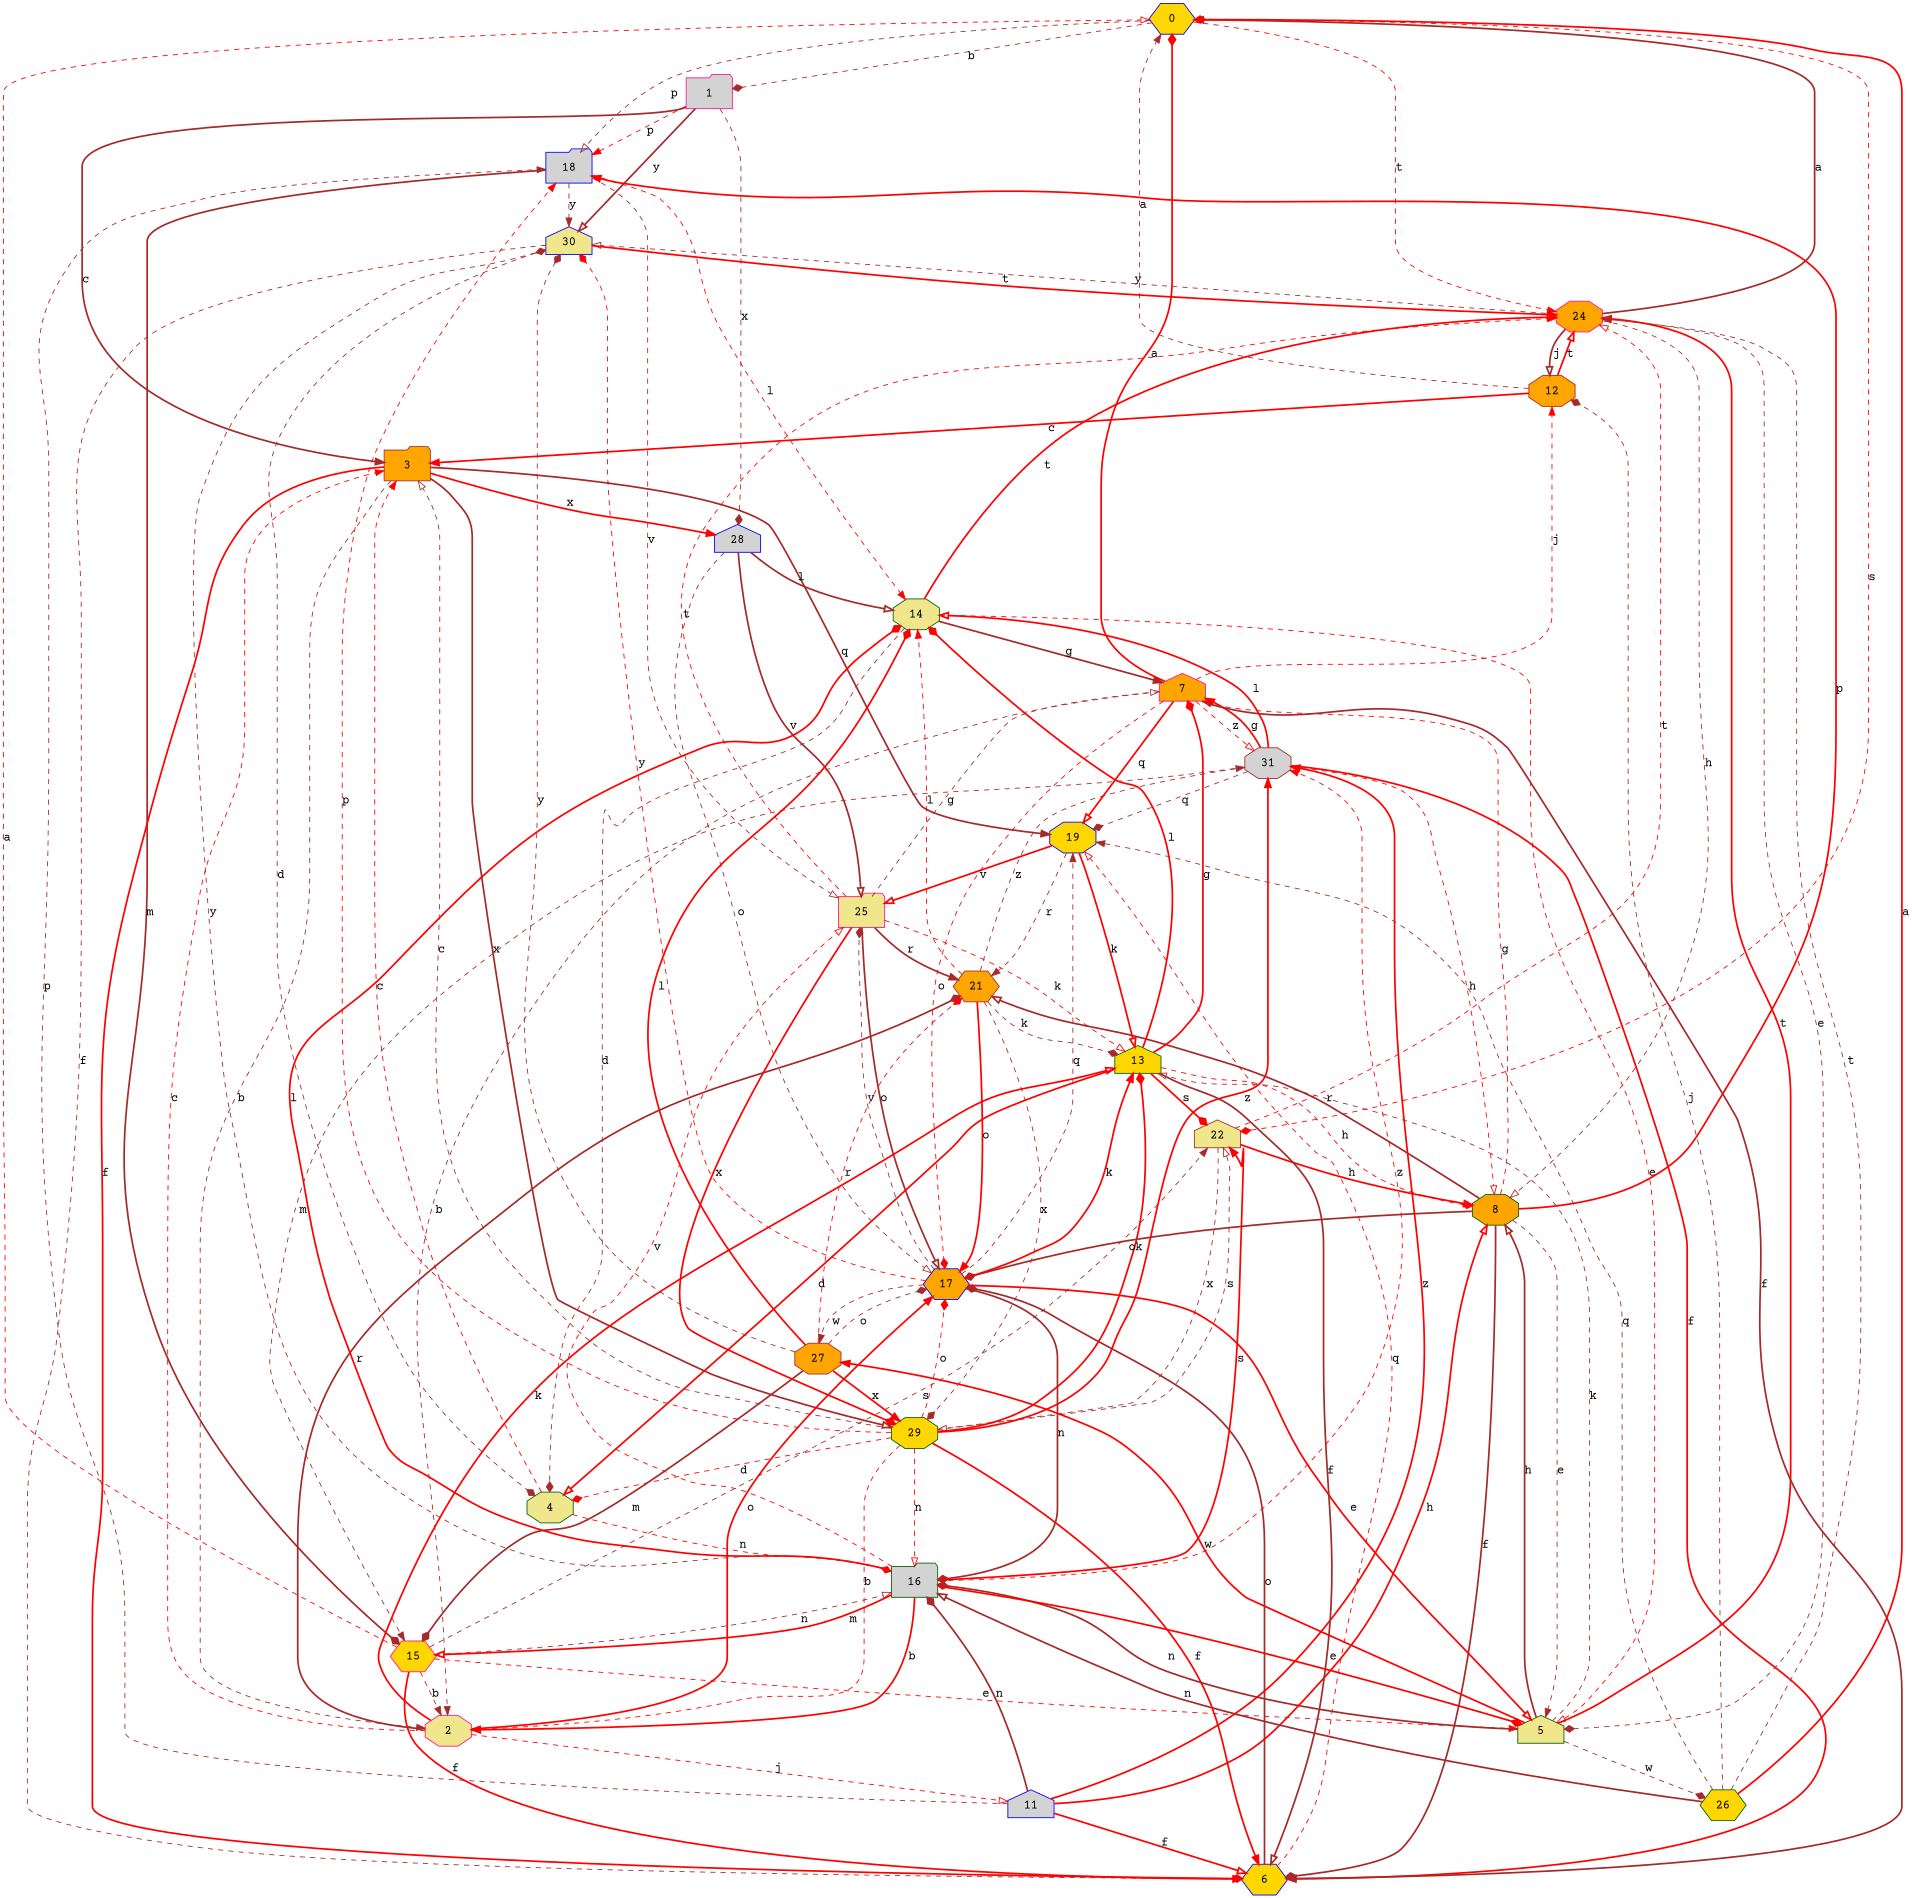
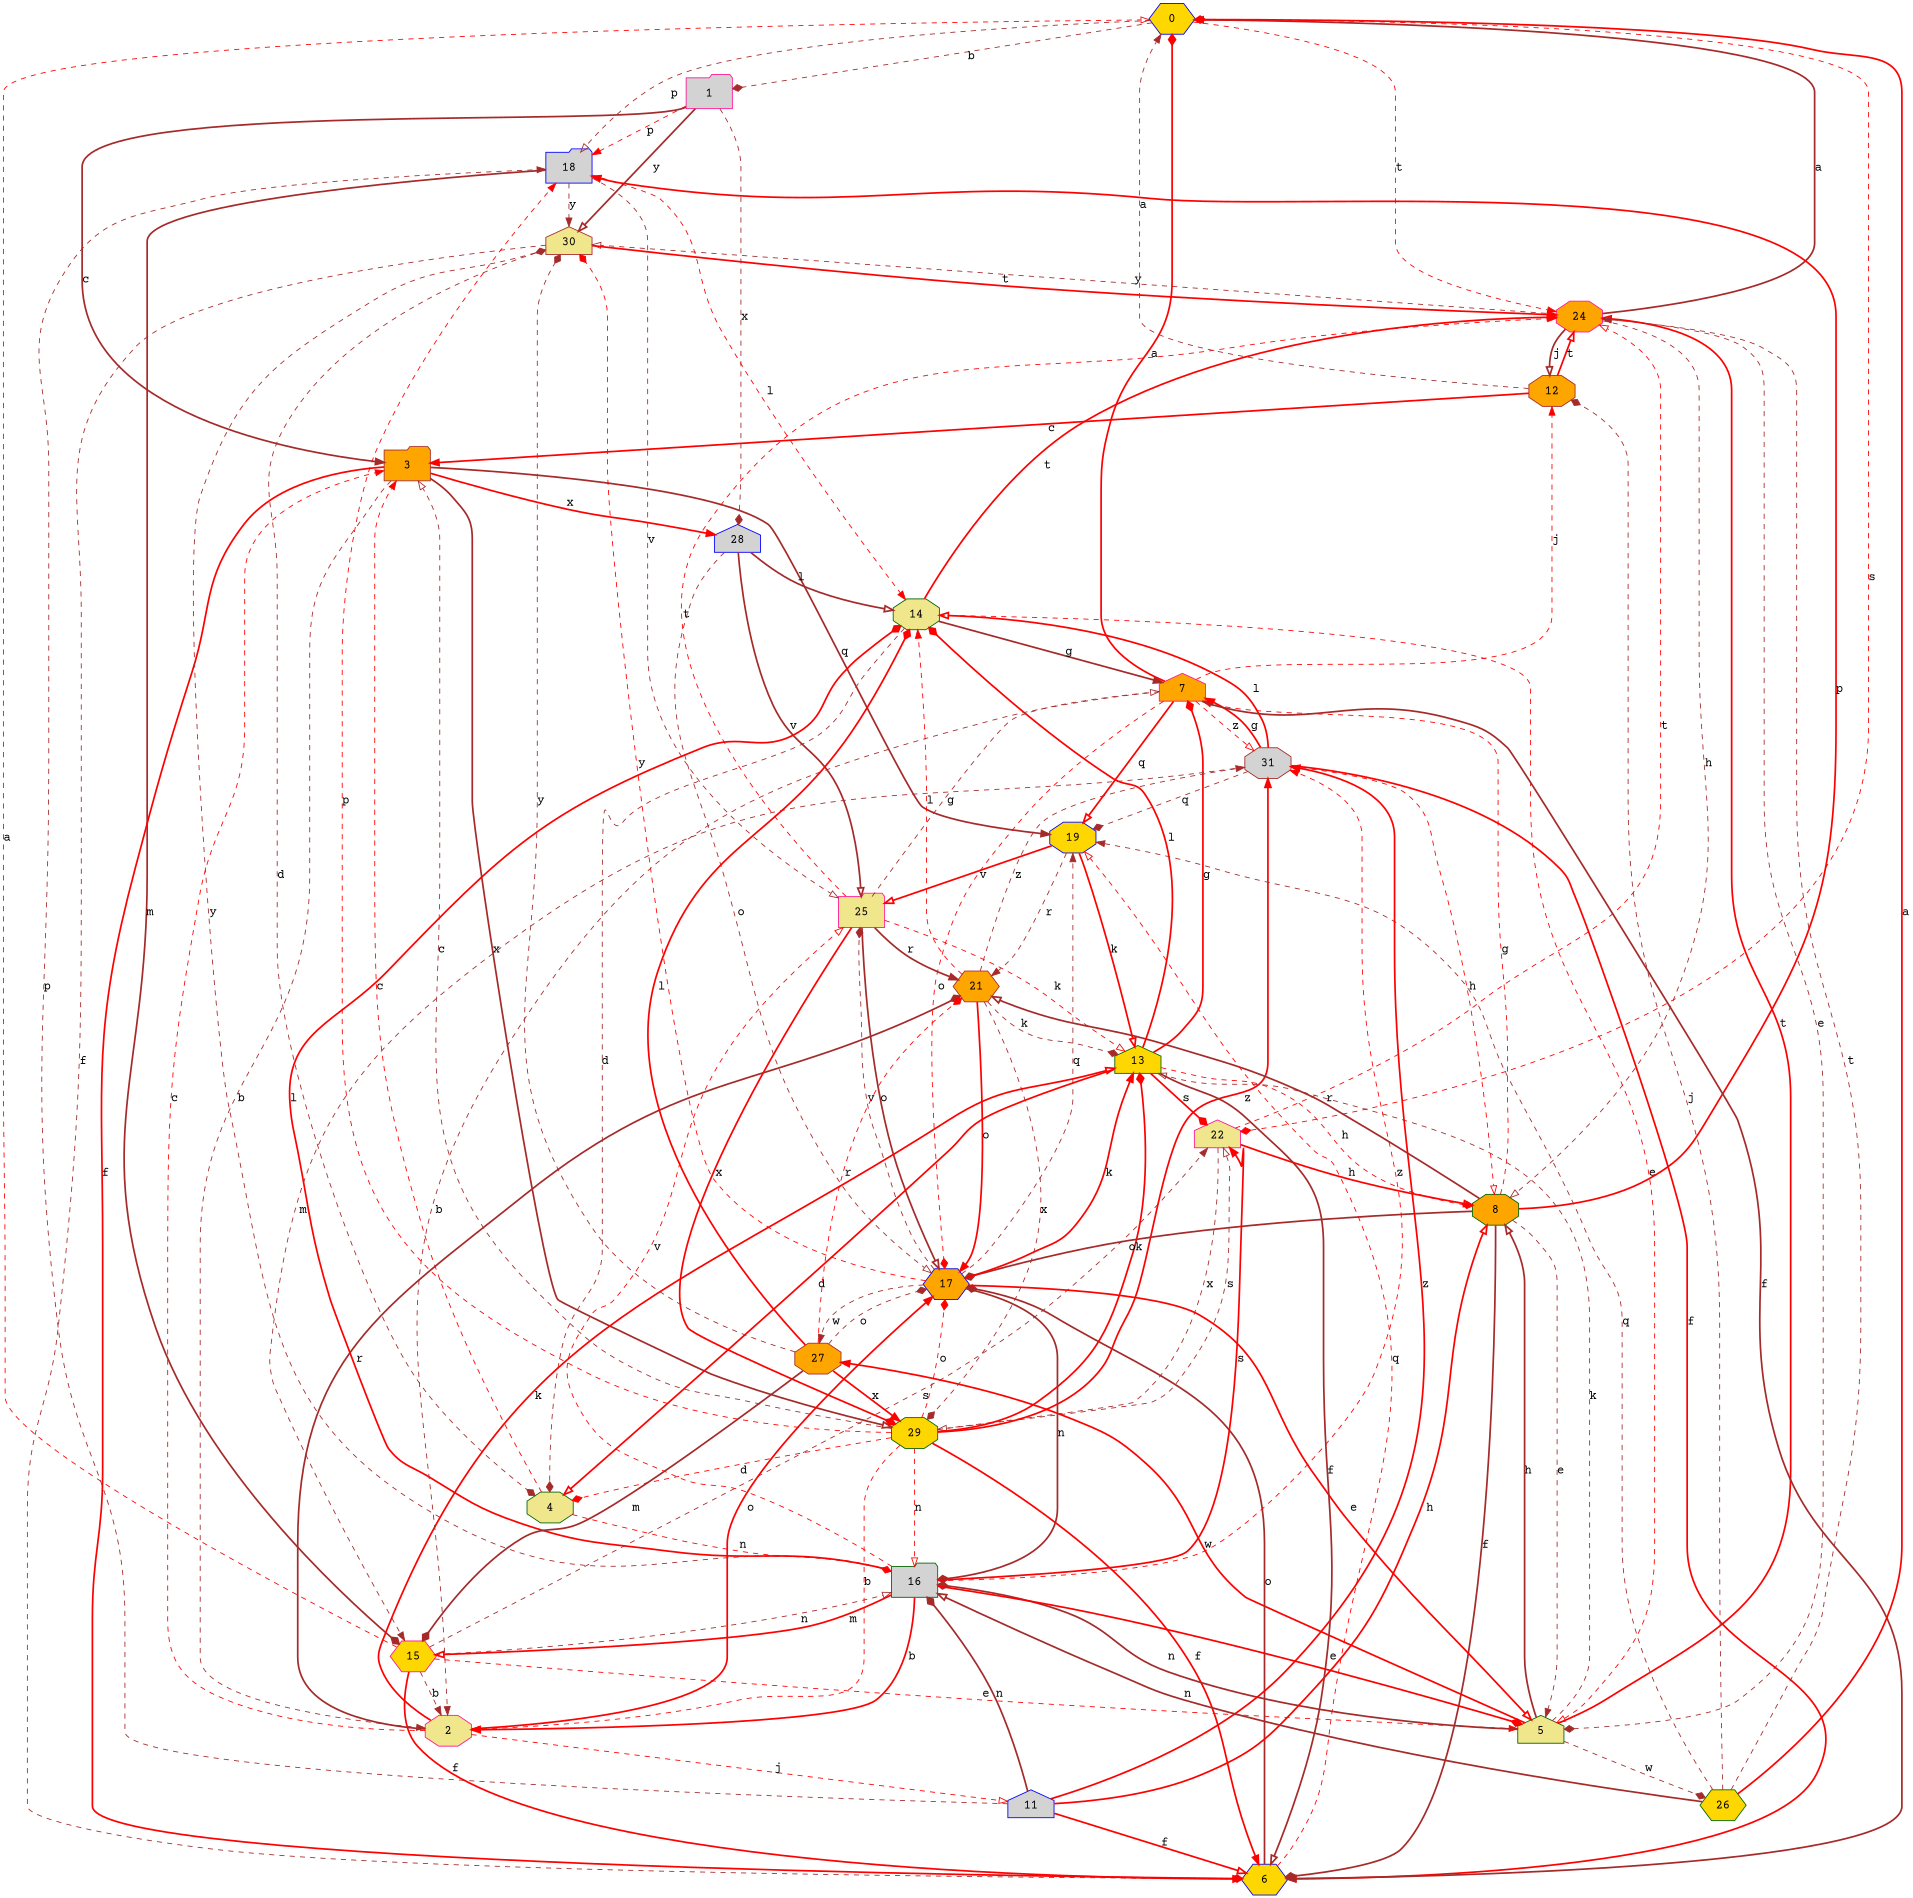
node "30": color blue -> brown
node "22": color brown -> deeppink
